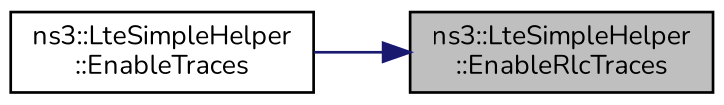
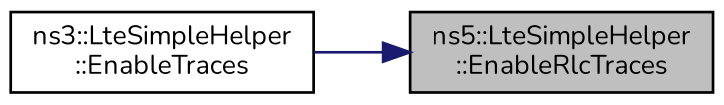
node "ns3::LteSimpleHelper ::EnableRlcTraces": label "ns3::LteSimpleHelper ::EnableRlcTraces" -> "ns5::LteSimpleHelper ::EnableRlcTraces"
